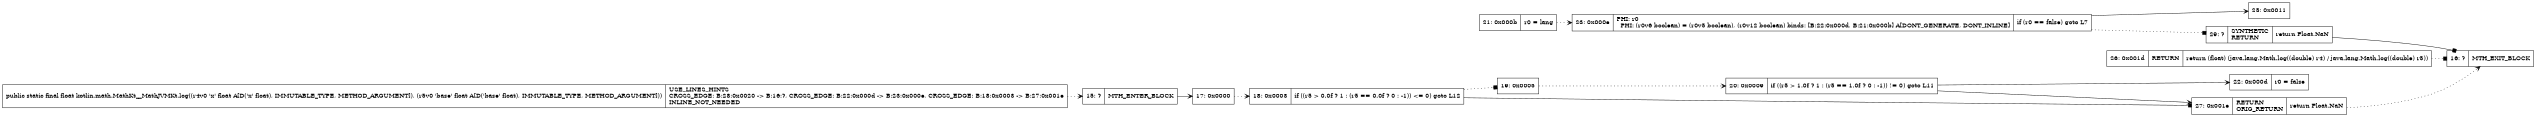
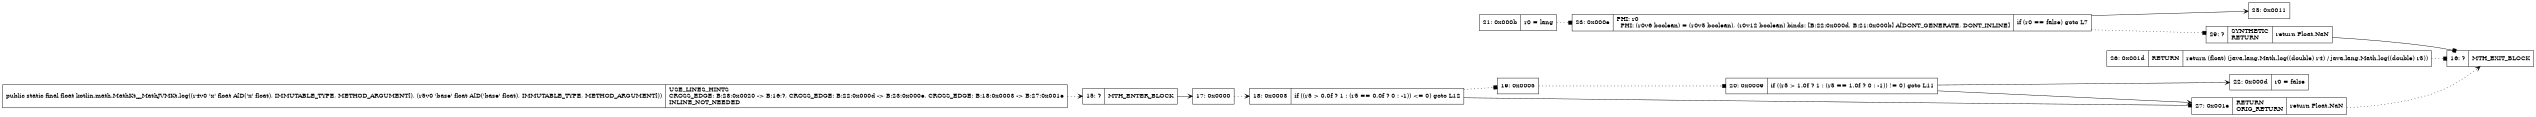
edge "21: 0x000b" -> "23: 0x000e": arrowhead vee -> box
edge "19: 0x0005" -> "20: 0x0009": arrowhead vee -> box
